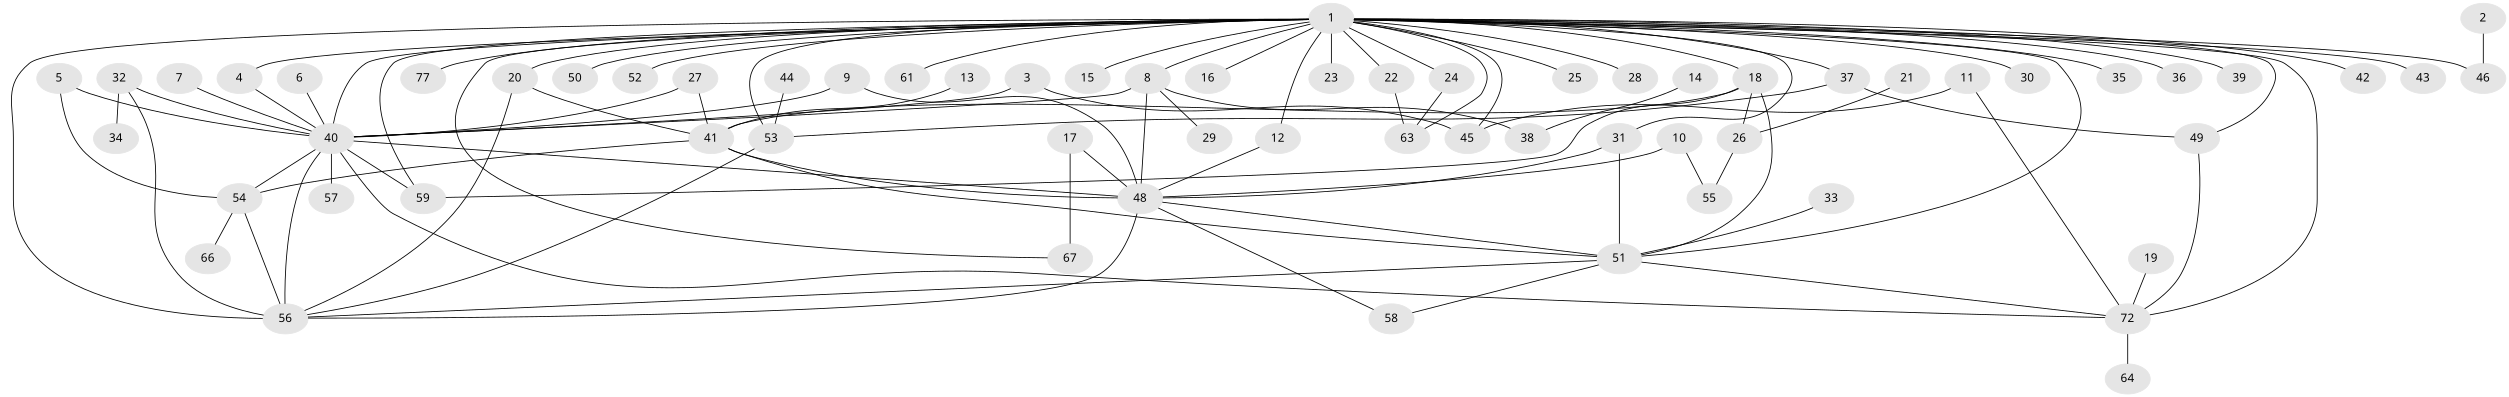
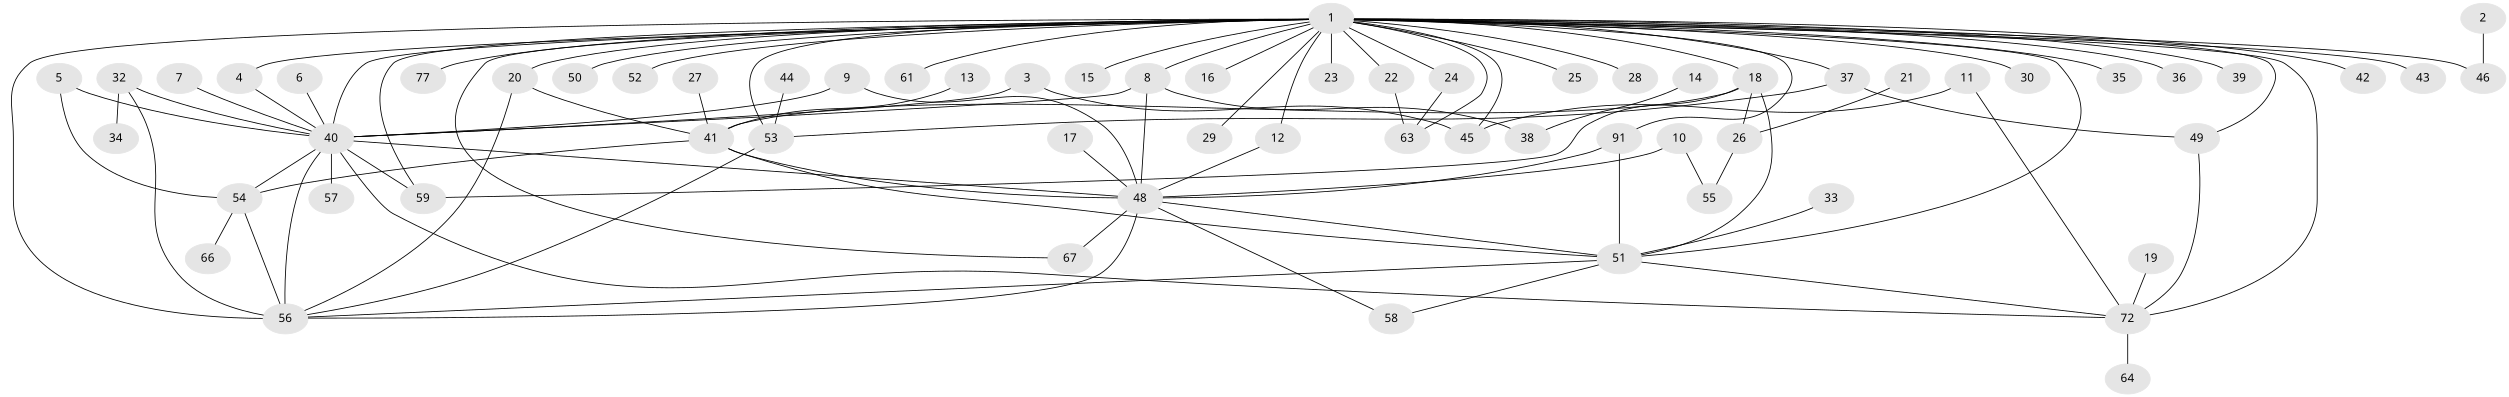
edge "8" -- "29": now "1" -- "29"
edge "27" -- "40": removed
node "31": label "31" -> "91"
edge "17" -- "67": now "48" -- "67"
